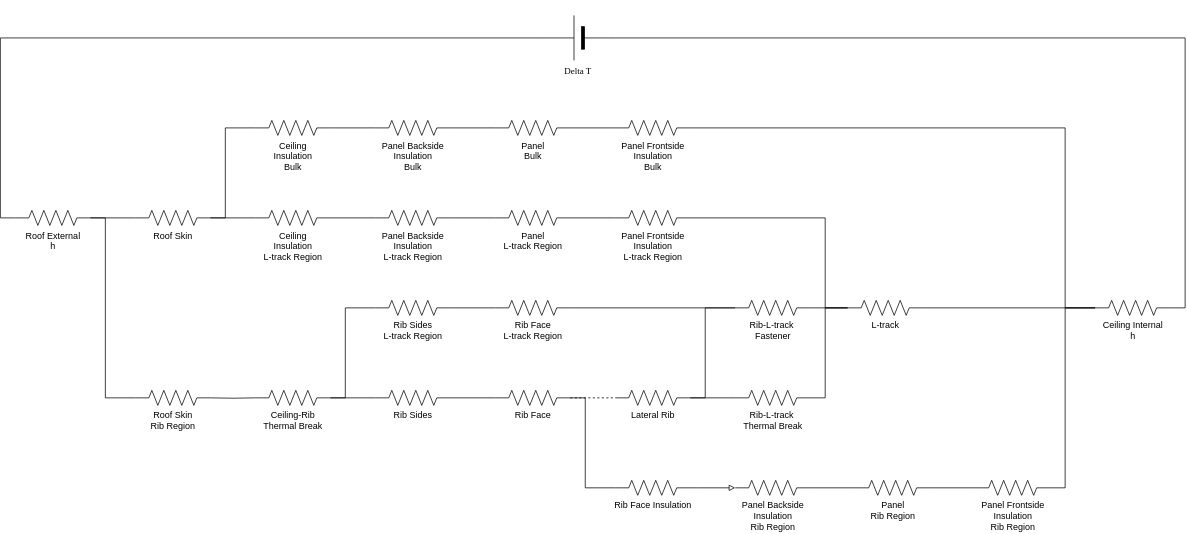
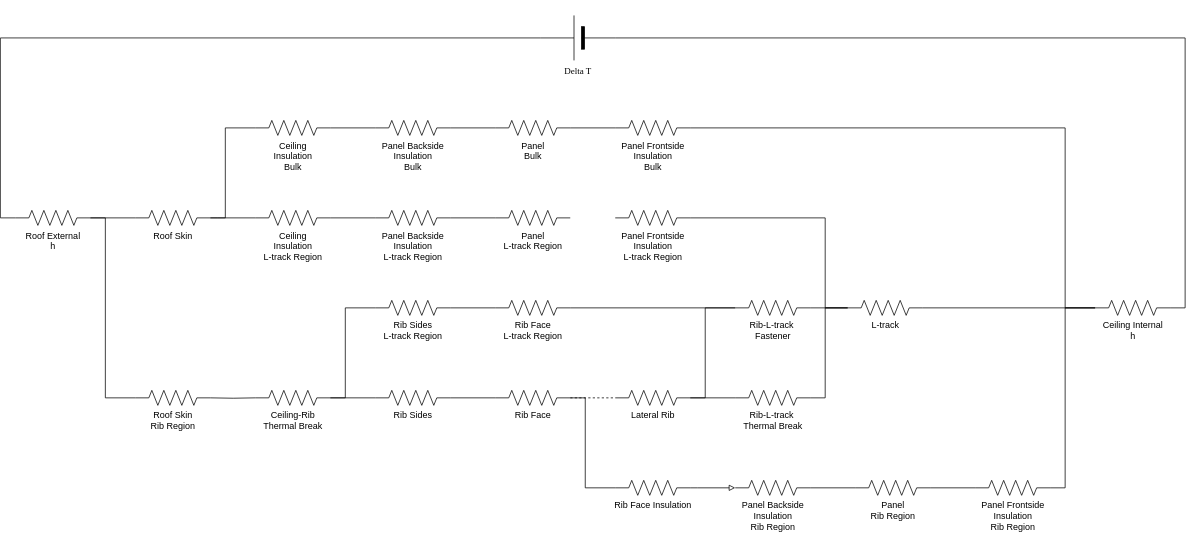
edge "Panel L-track Region" -- "Panel Frontside Insulation L-track Region": removed
